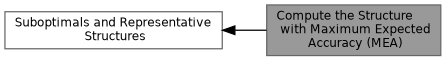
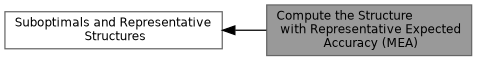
node "Compute the Structure with Maximum Expected Accuracy (MEA)": label "Compute the Structure with Maximum Expected Accuracy (MEA)" -> "Compute the Structure with Representative Expected Accuracy (MEA)"
